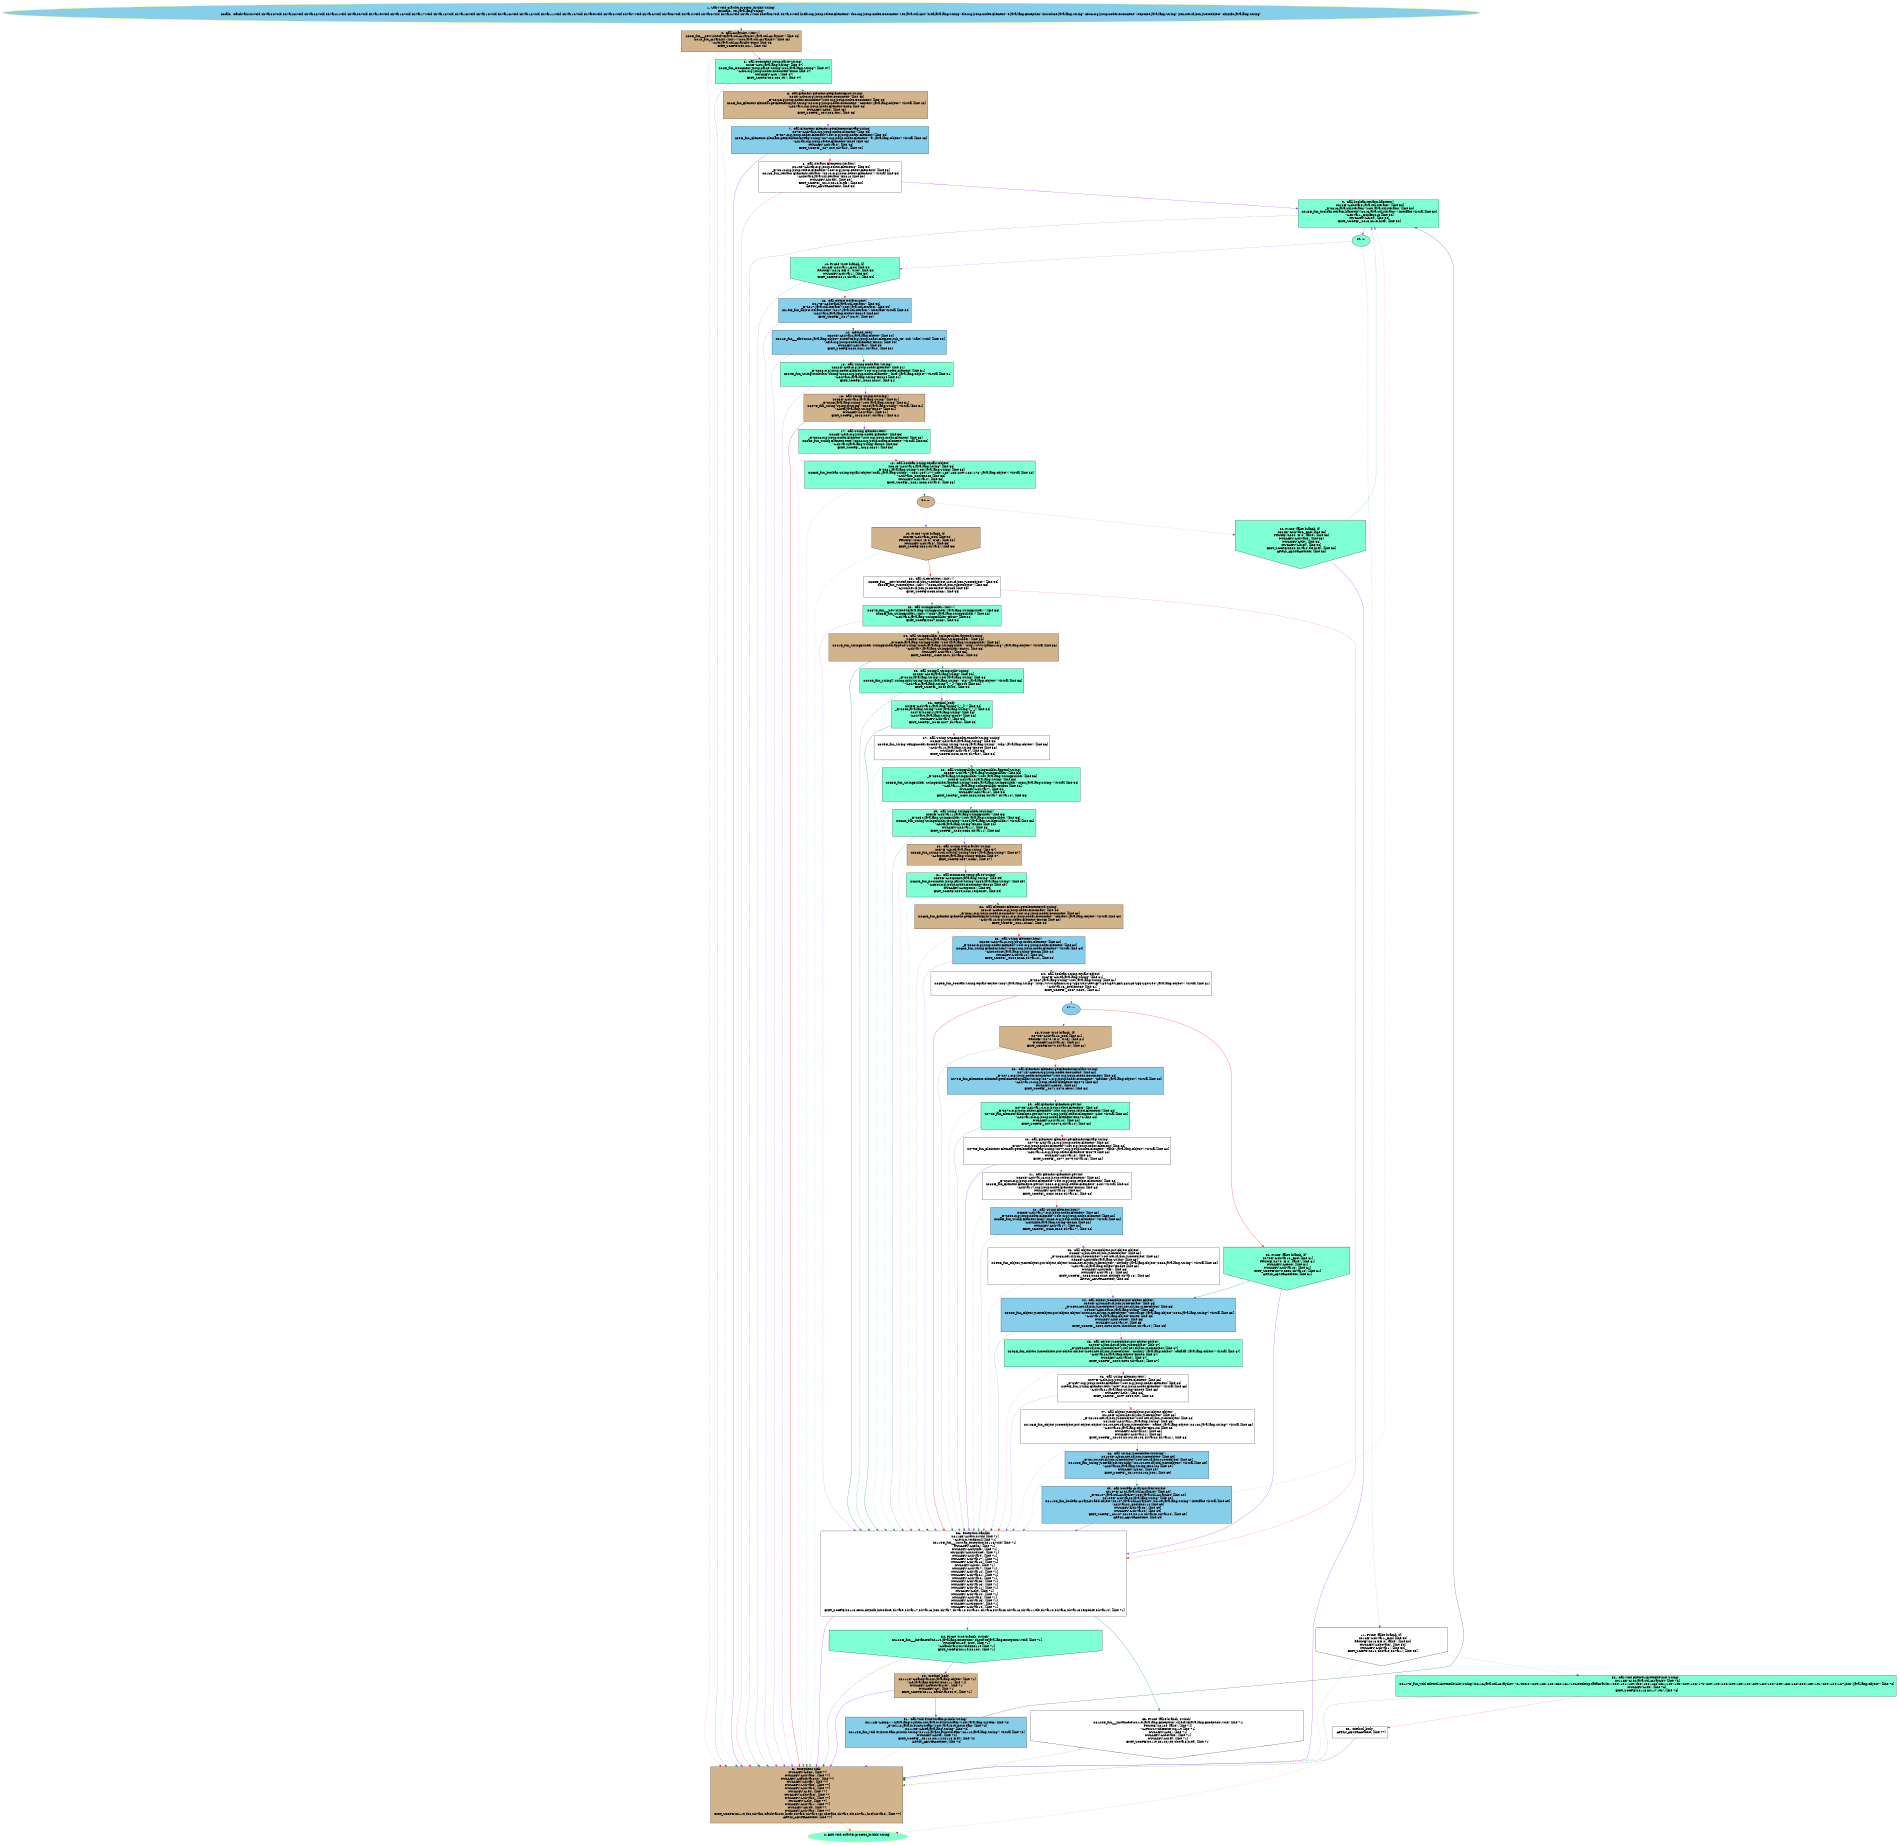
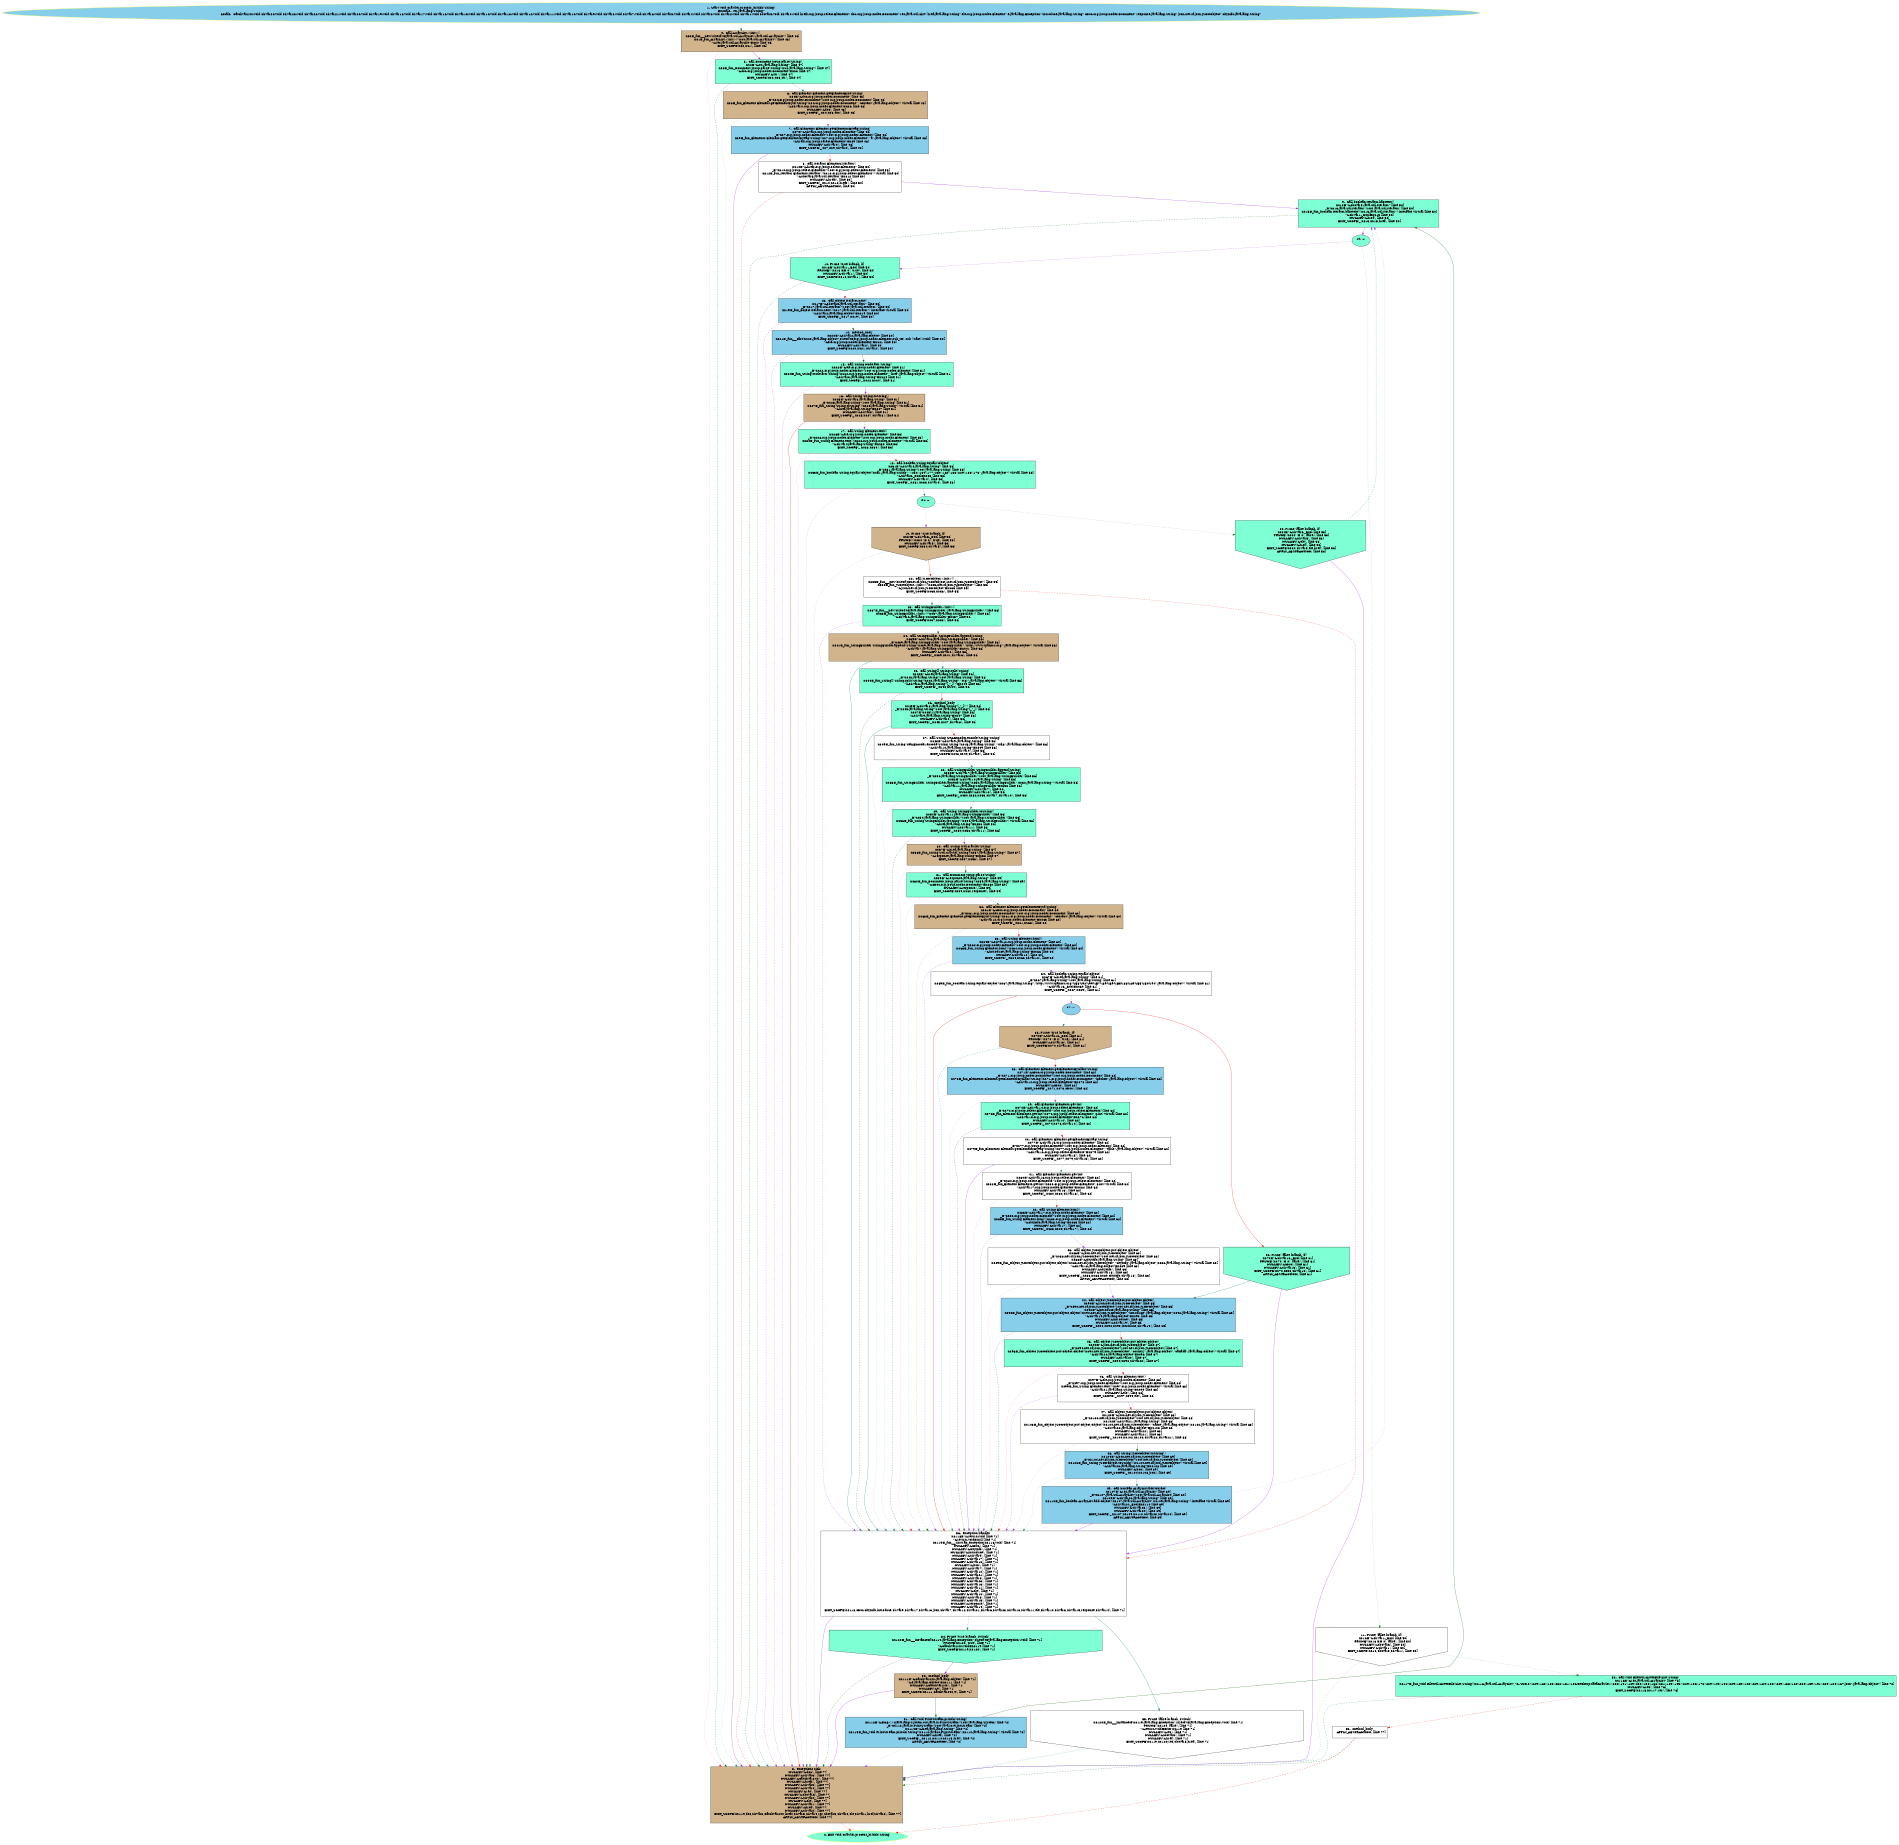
node "21: +": fillcolor tan -> aquamarine
edge "53:  method_body APPLY_ABSTRACTION; [line 77]" -> "2: Exit void Crawler.process_british(String)": style dotted -> dashed
